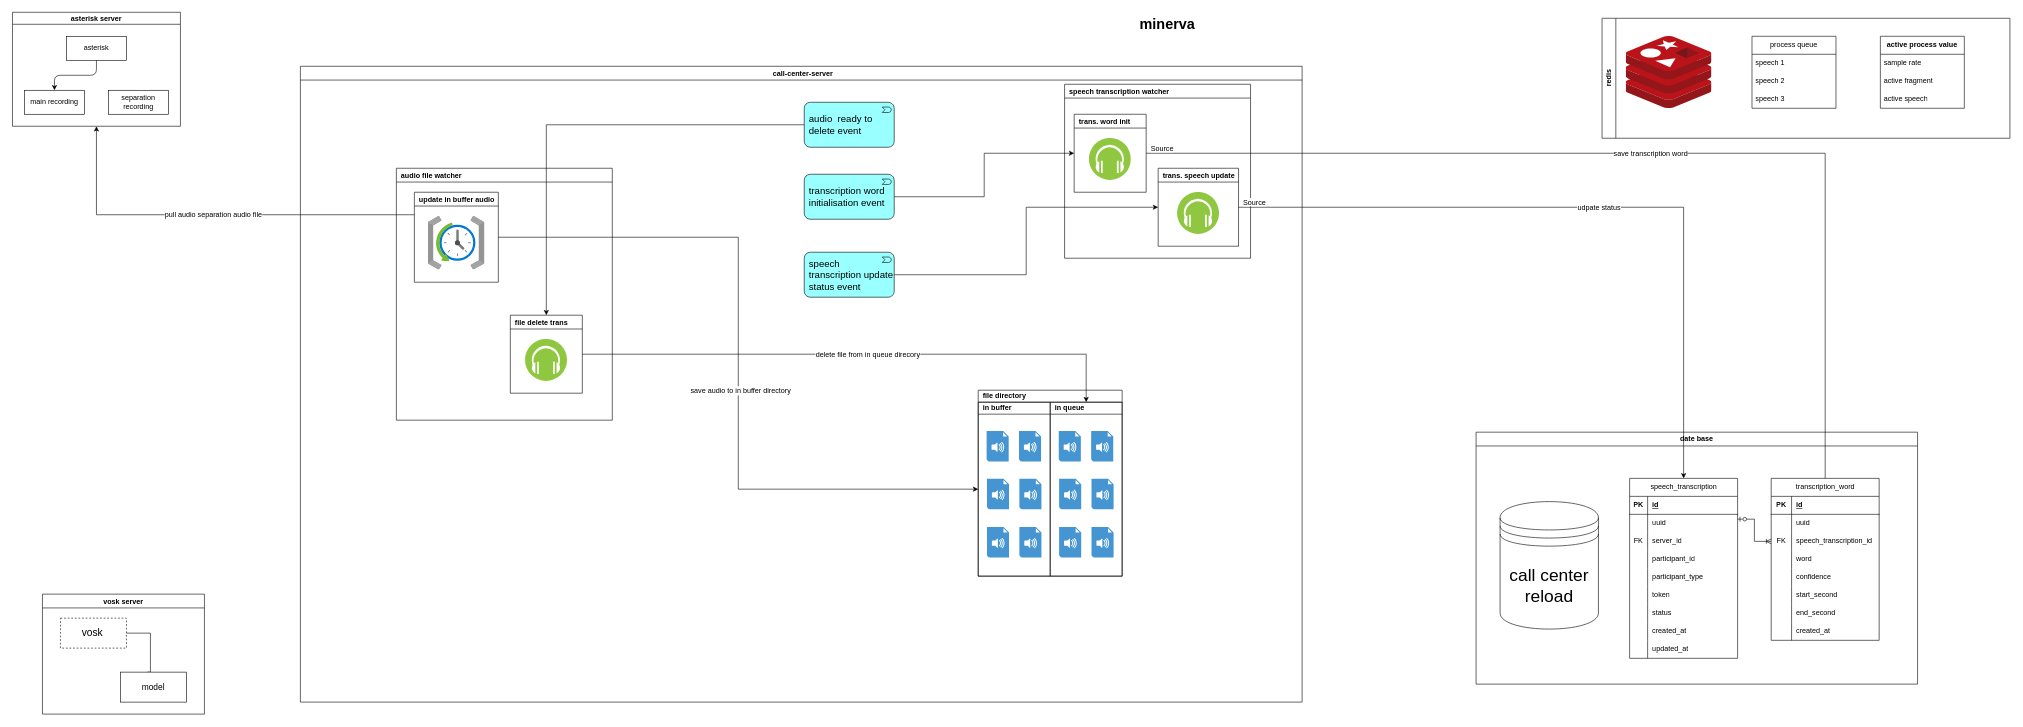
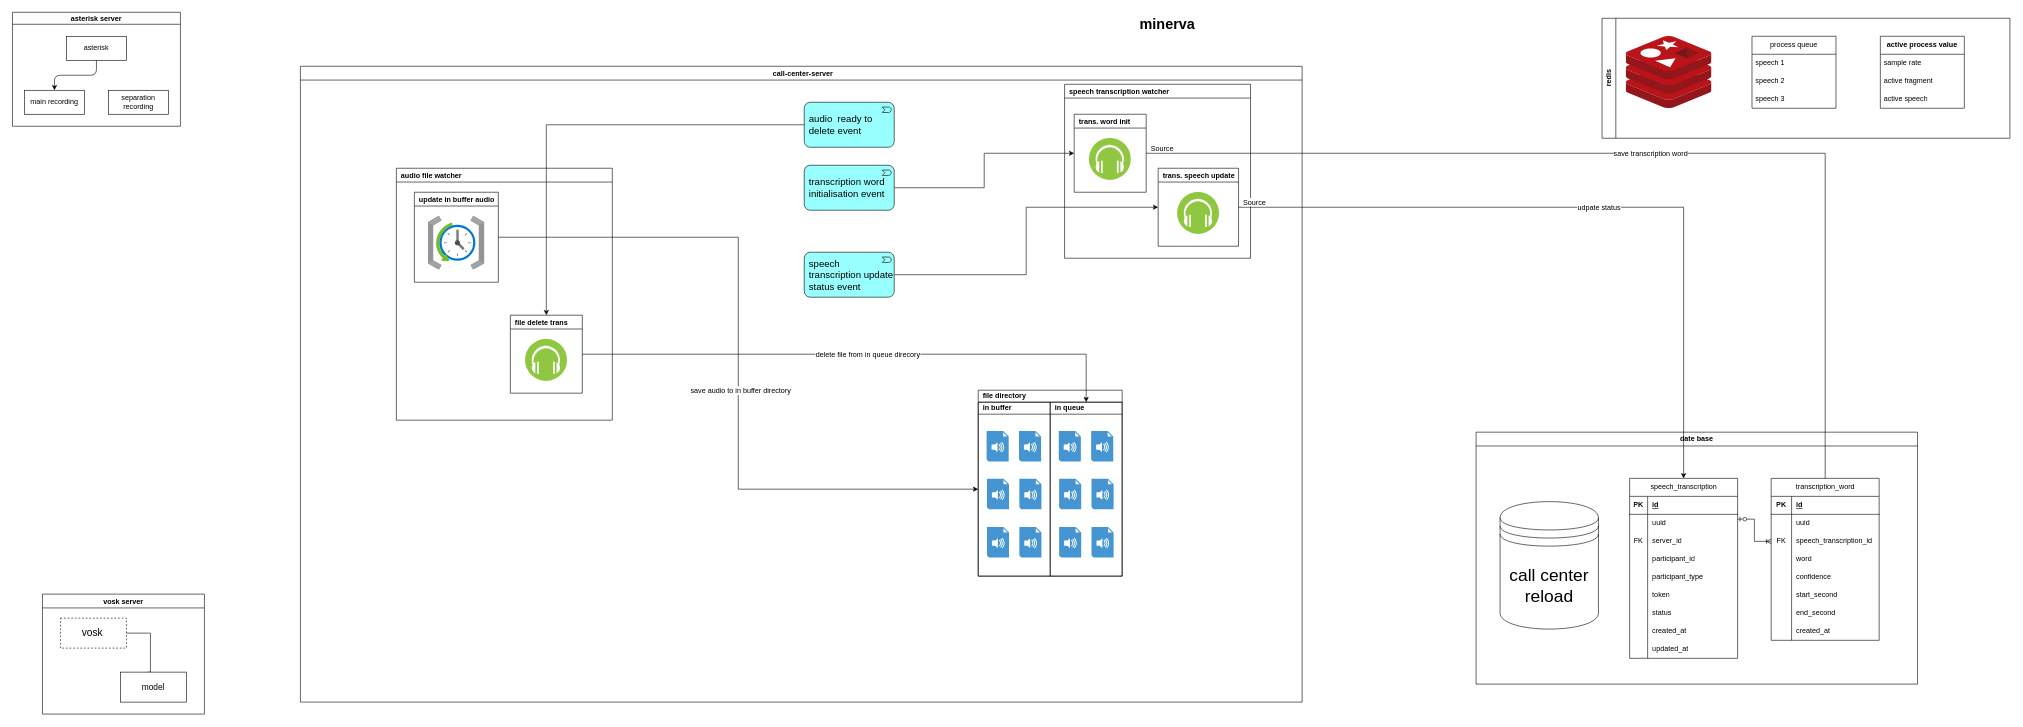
node "transcription word initialisation event": moved (849, 197) -> (849, 188)
edge "update in buffer audio" -> "asterisk server": removed, label "pull audio separation audio file"
